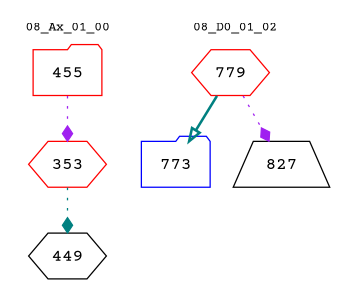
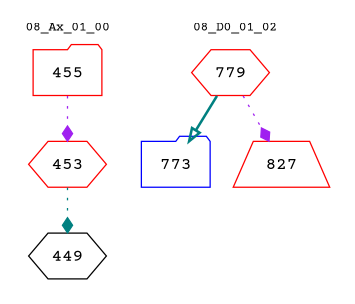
node "353": label "353" -> "453"
node "827": color black -> red
